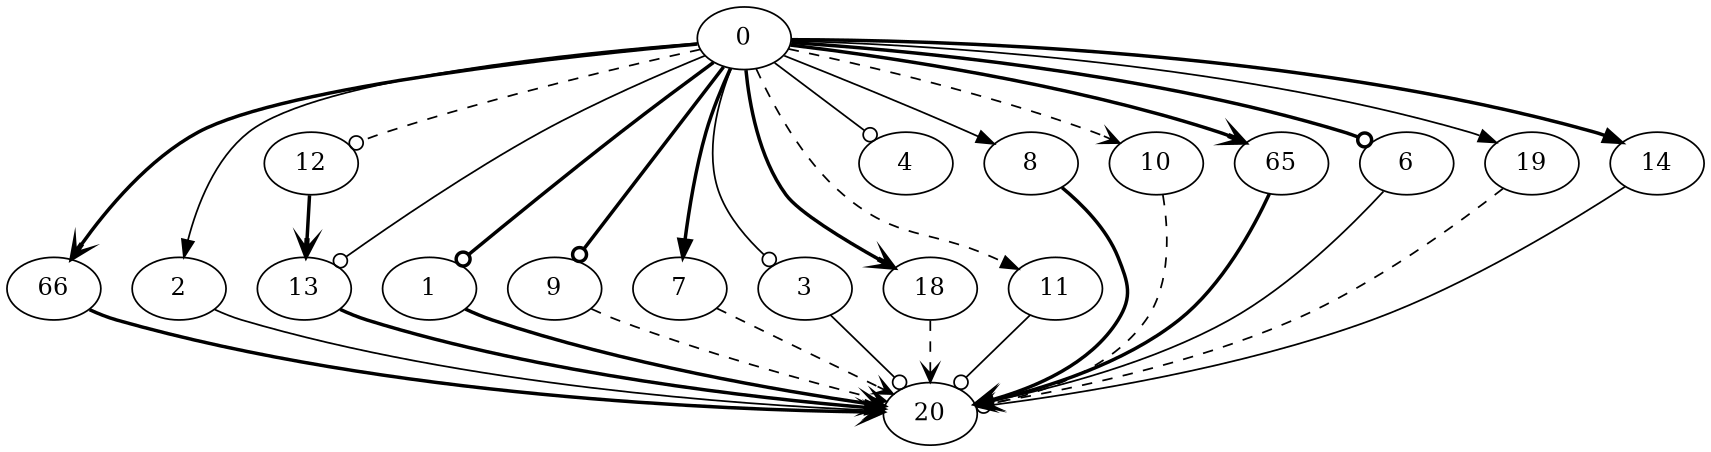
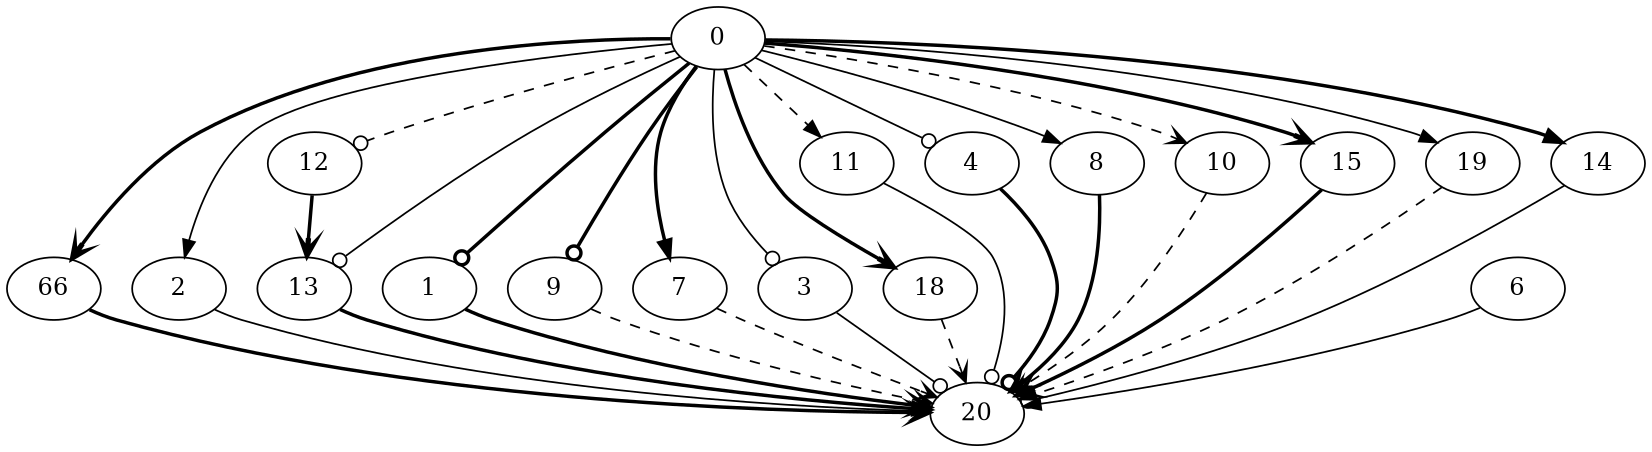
edge "0" -> "6": removed
node "65": label "65" -> "15"
edge "4" -> "20": added
